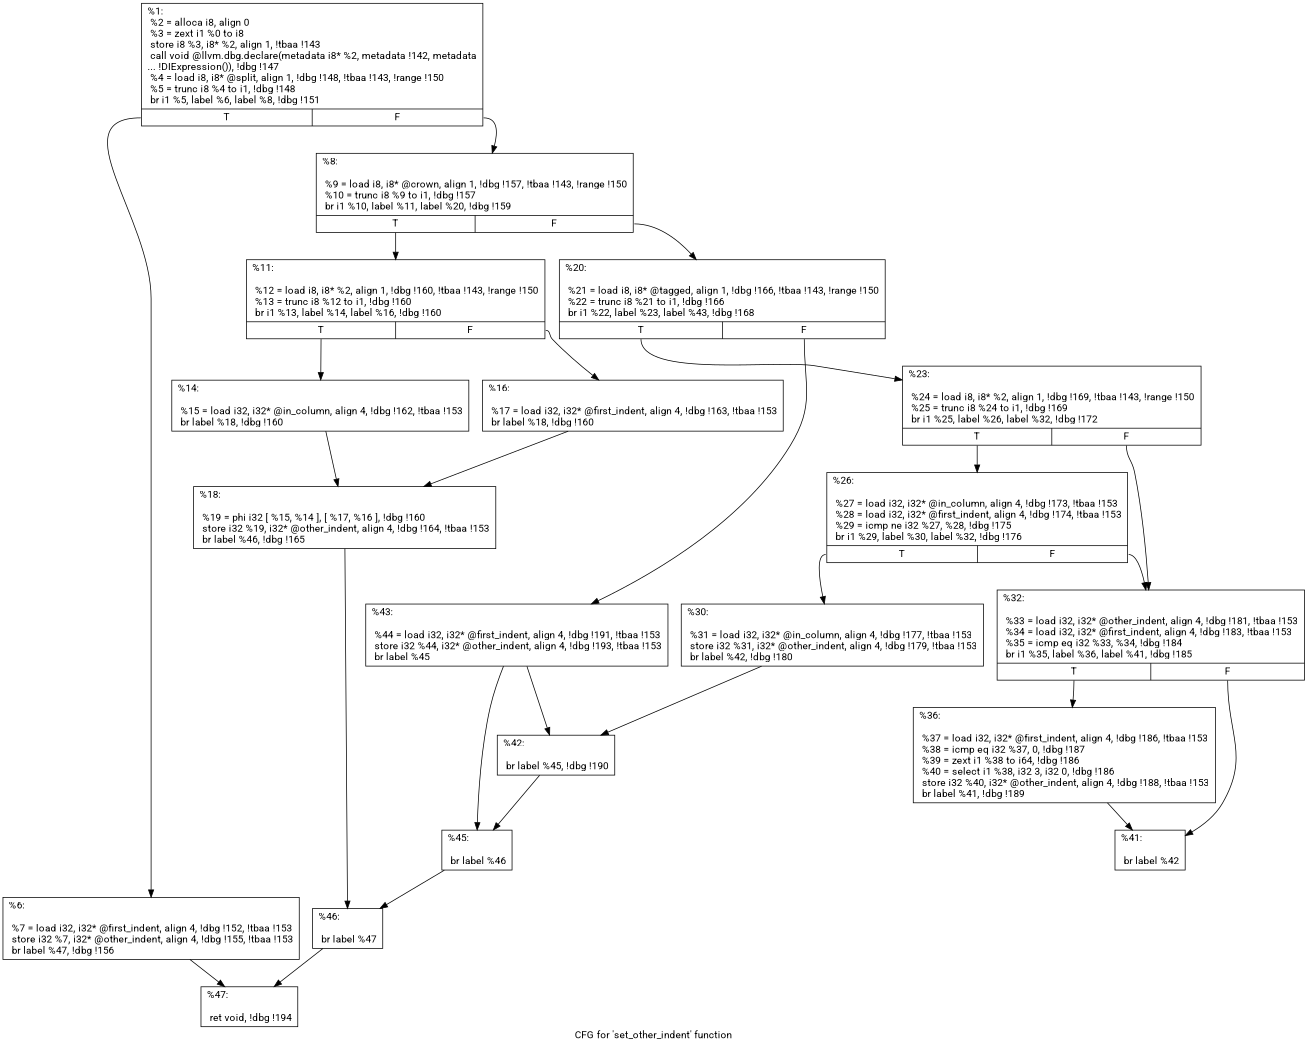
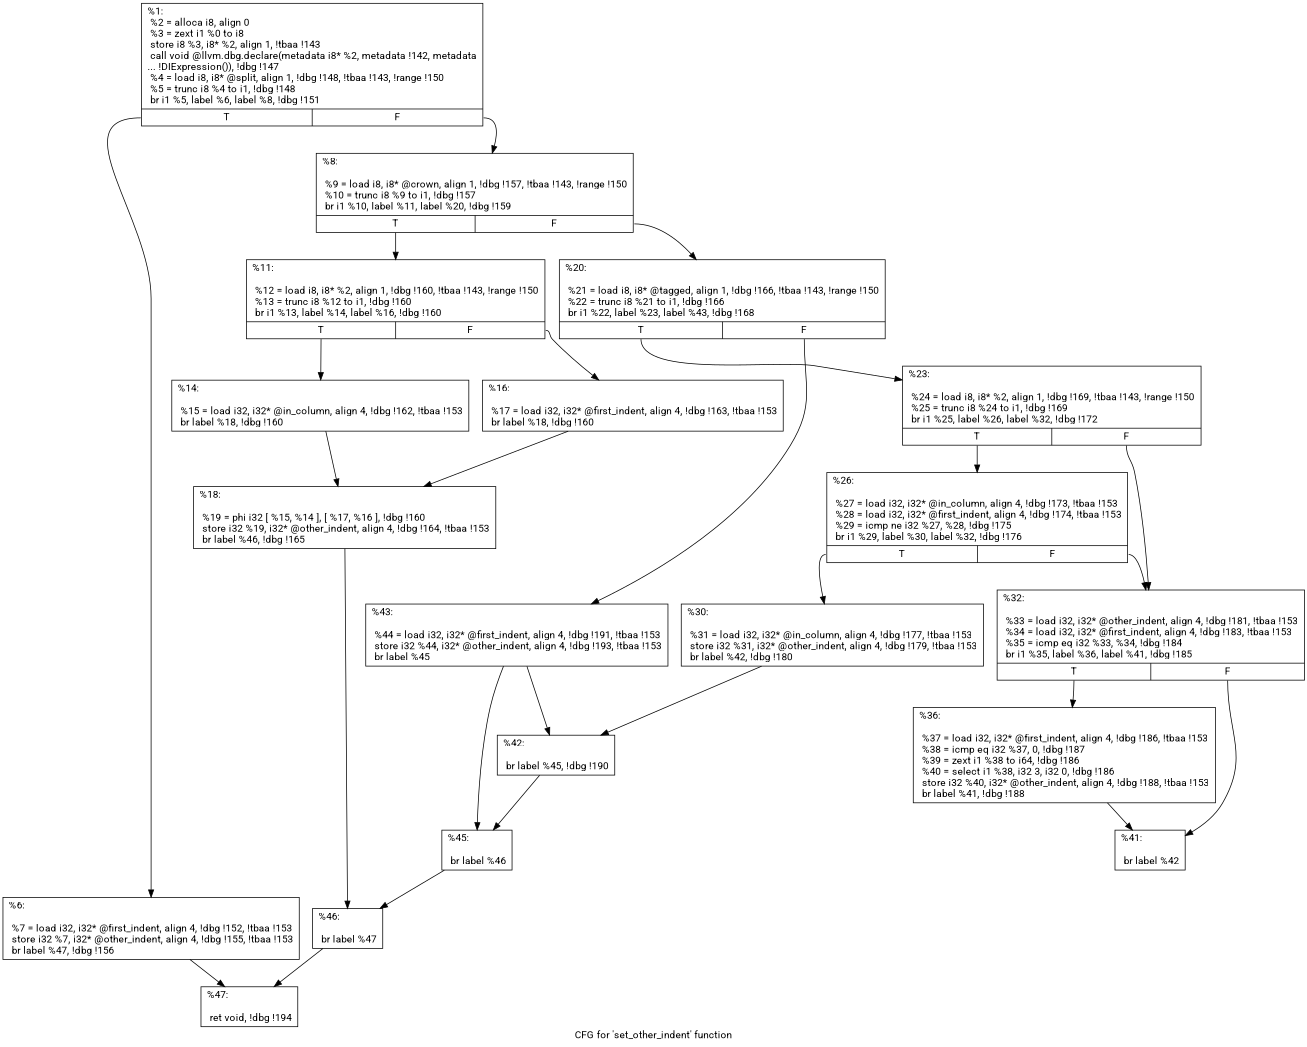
node "%36:": text "br label %41, !dbg !189" -> "br label %41, !dbg !188"
